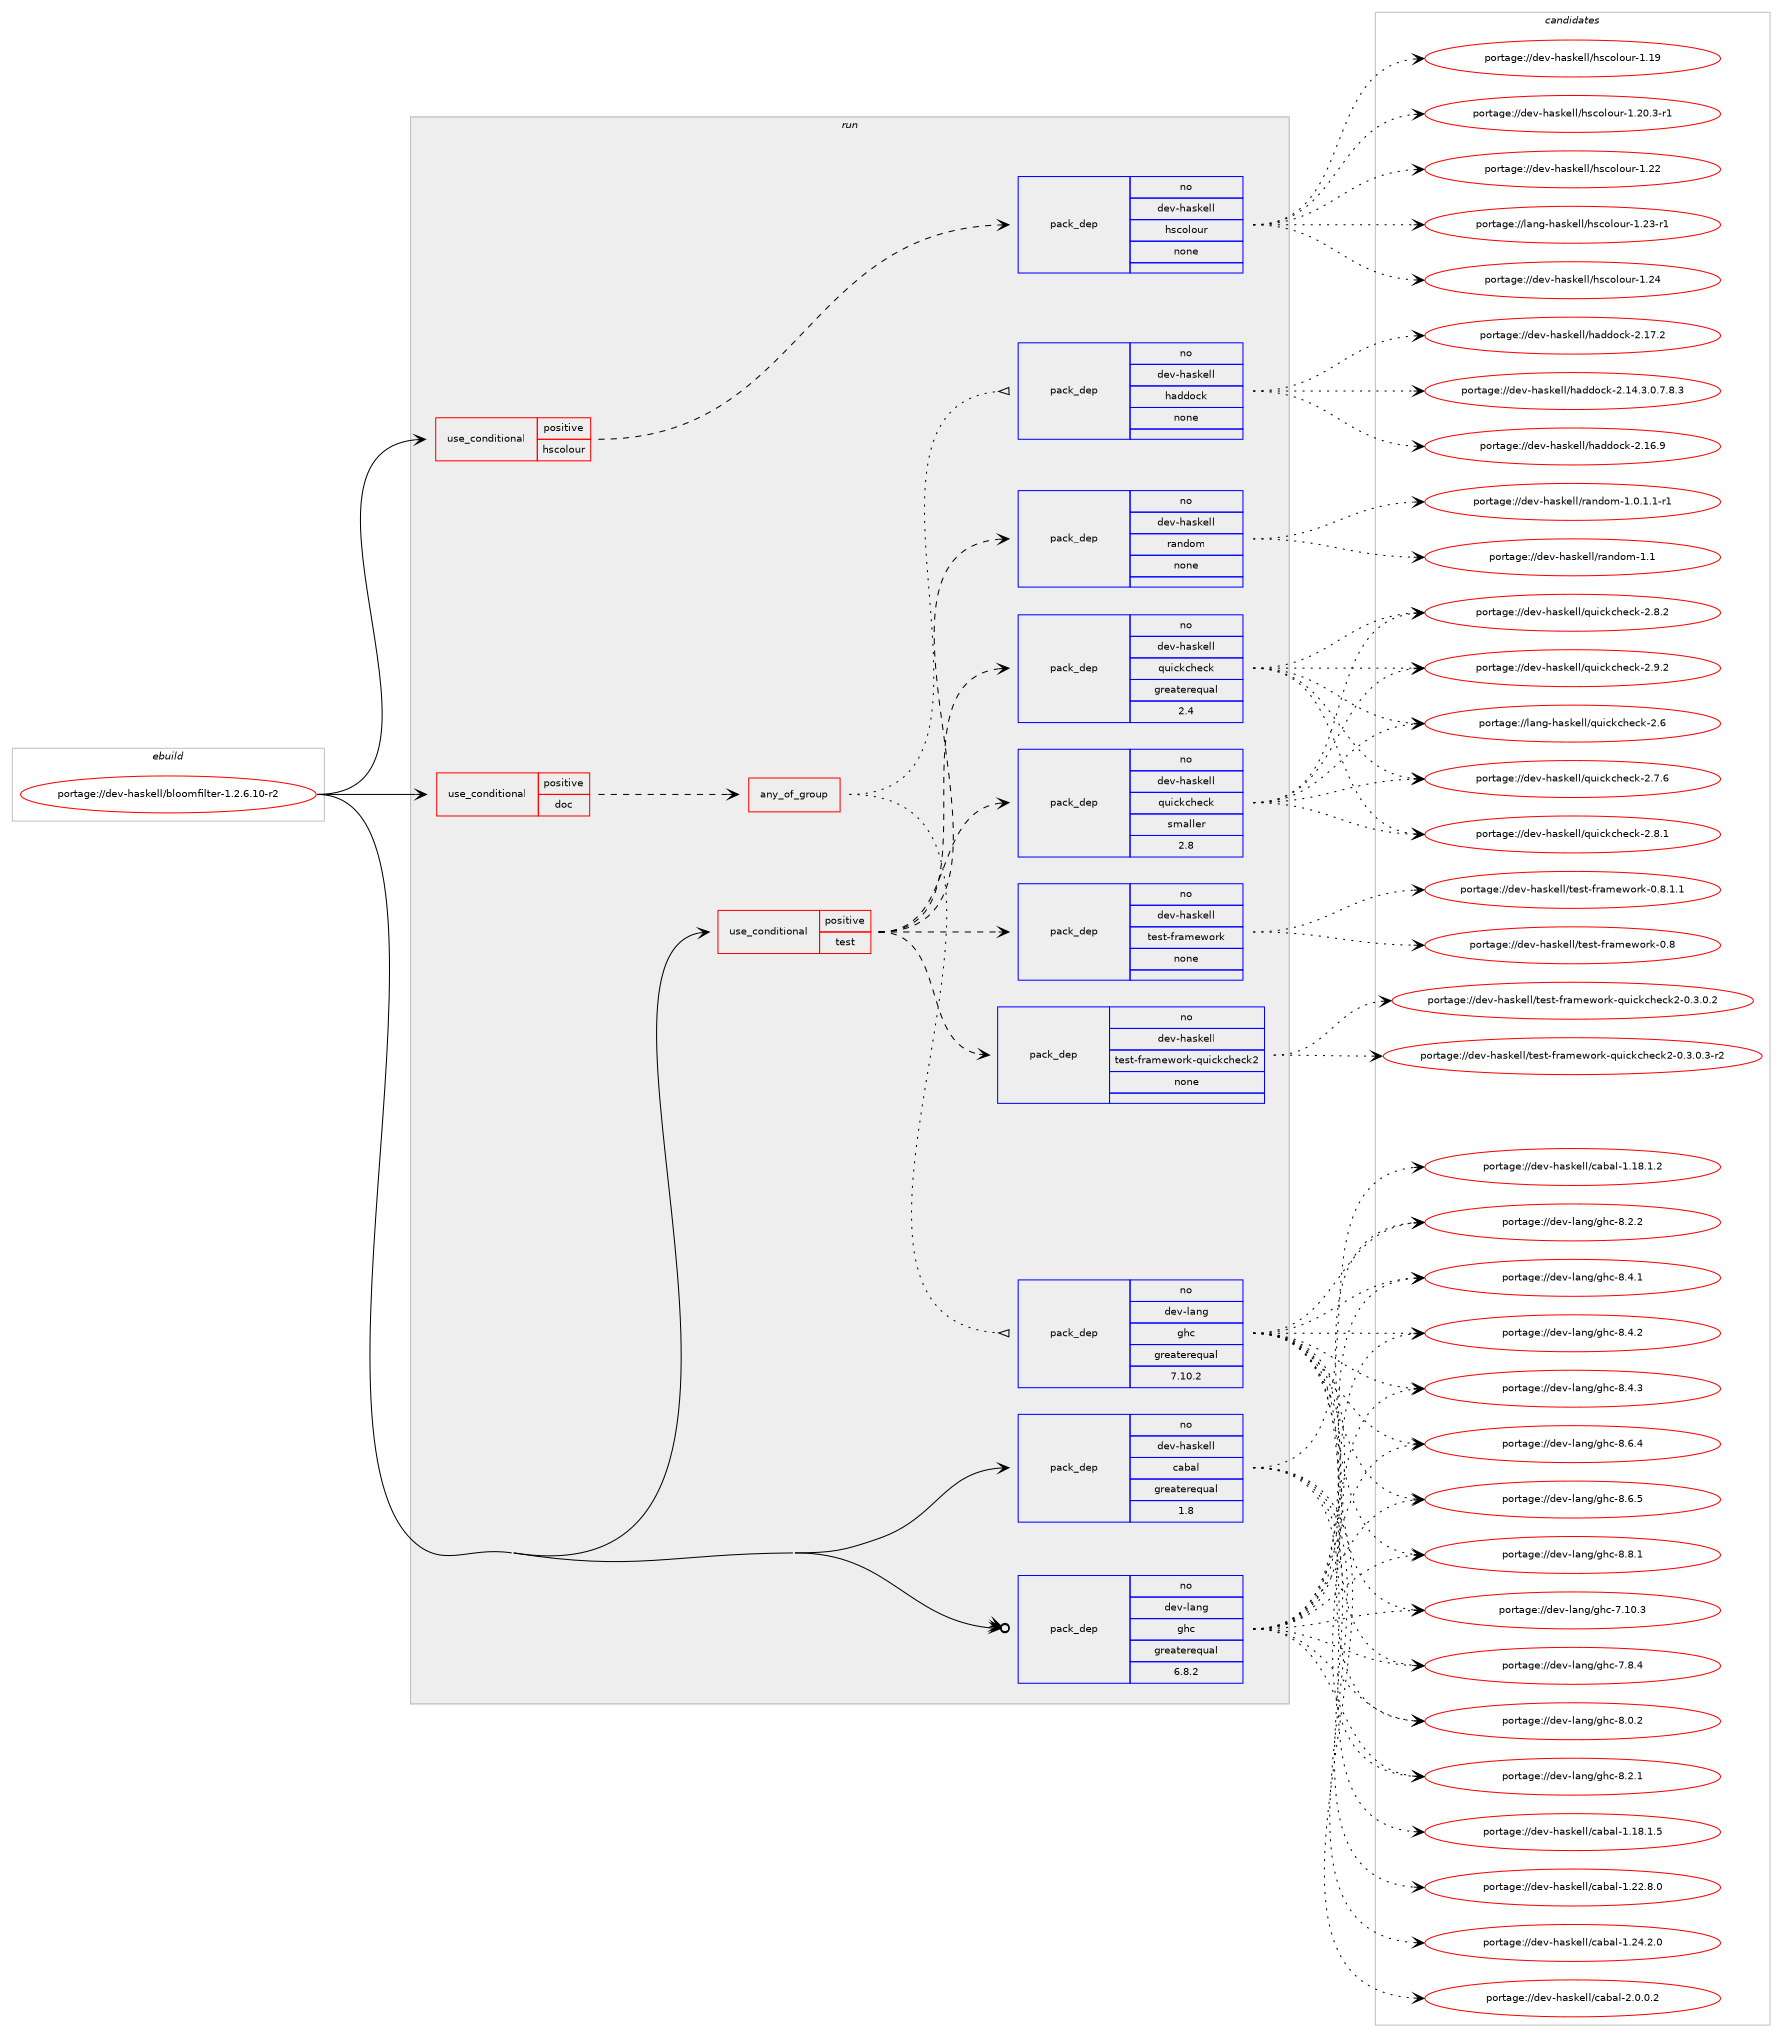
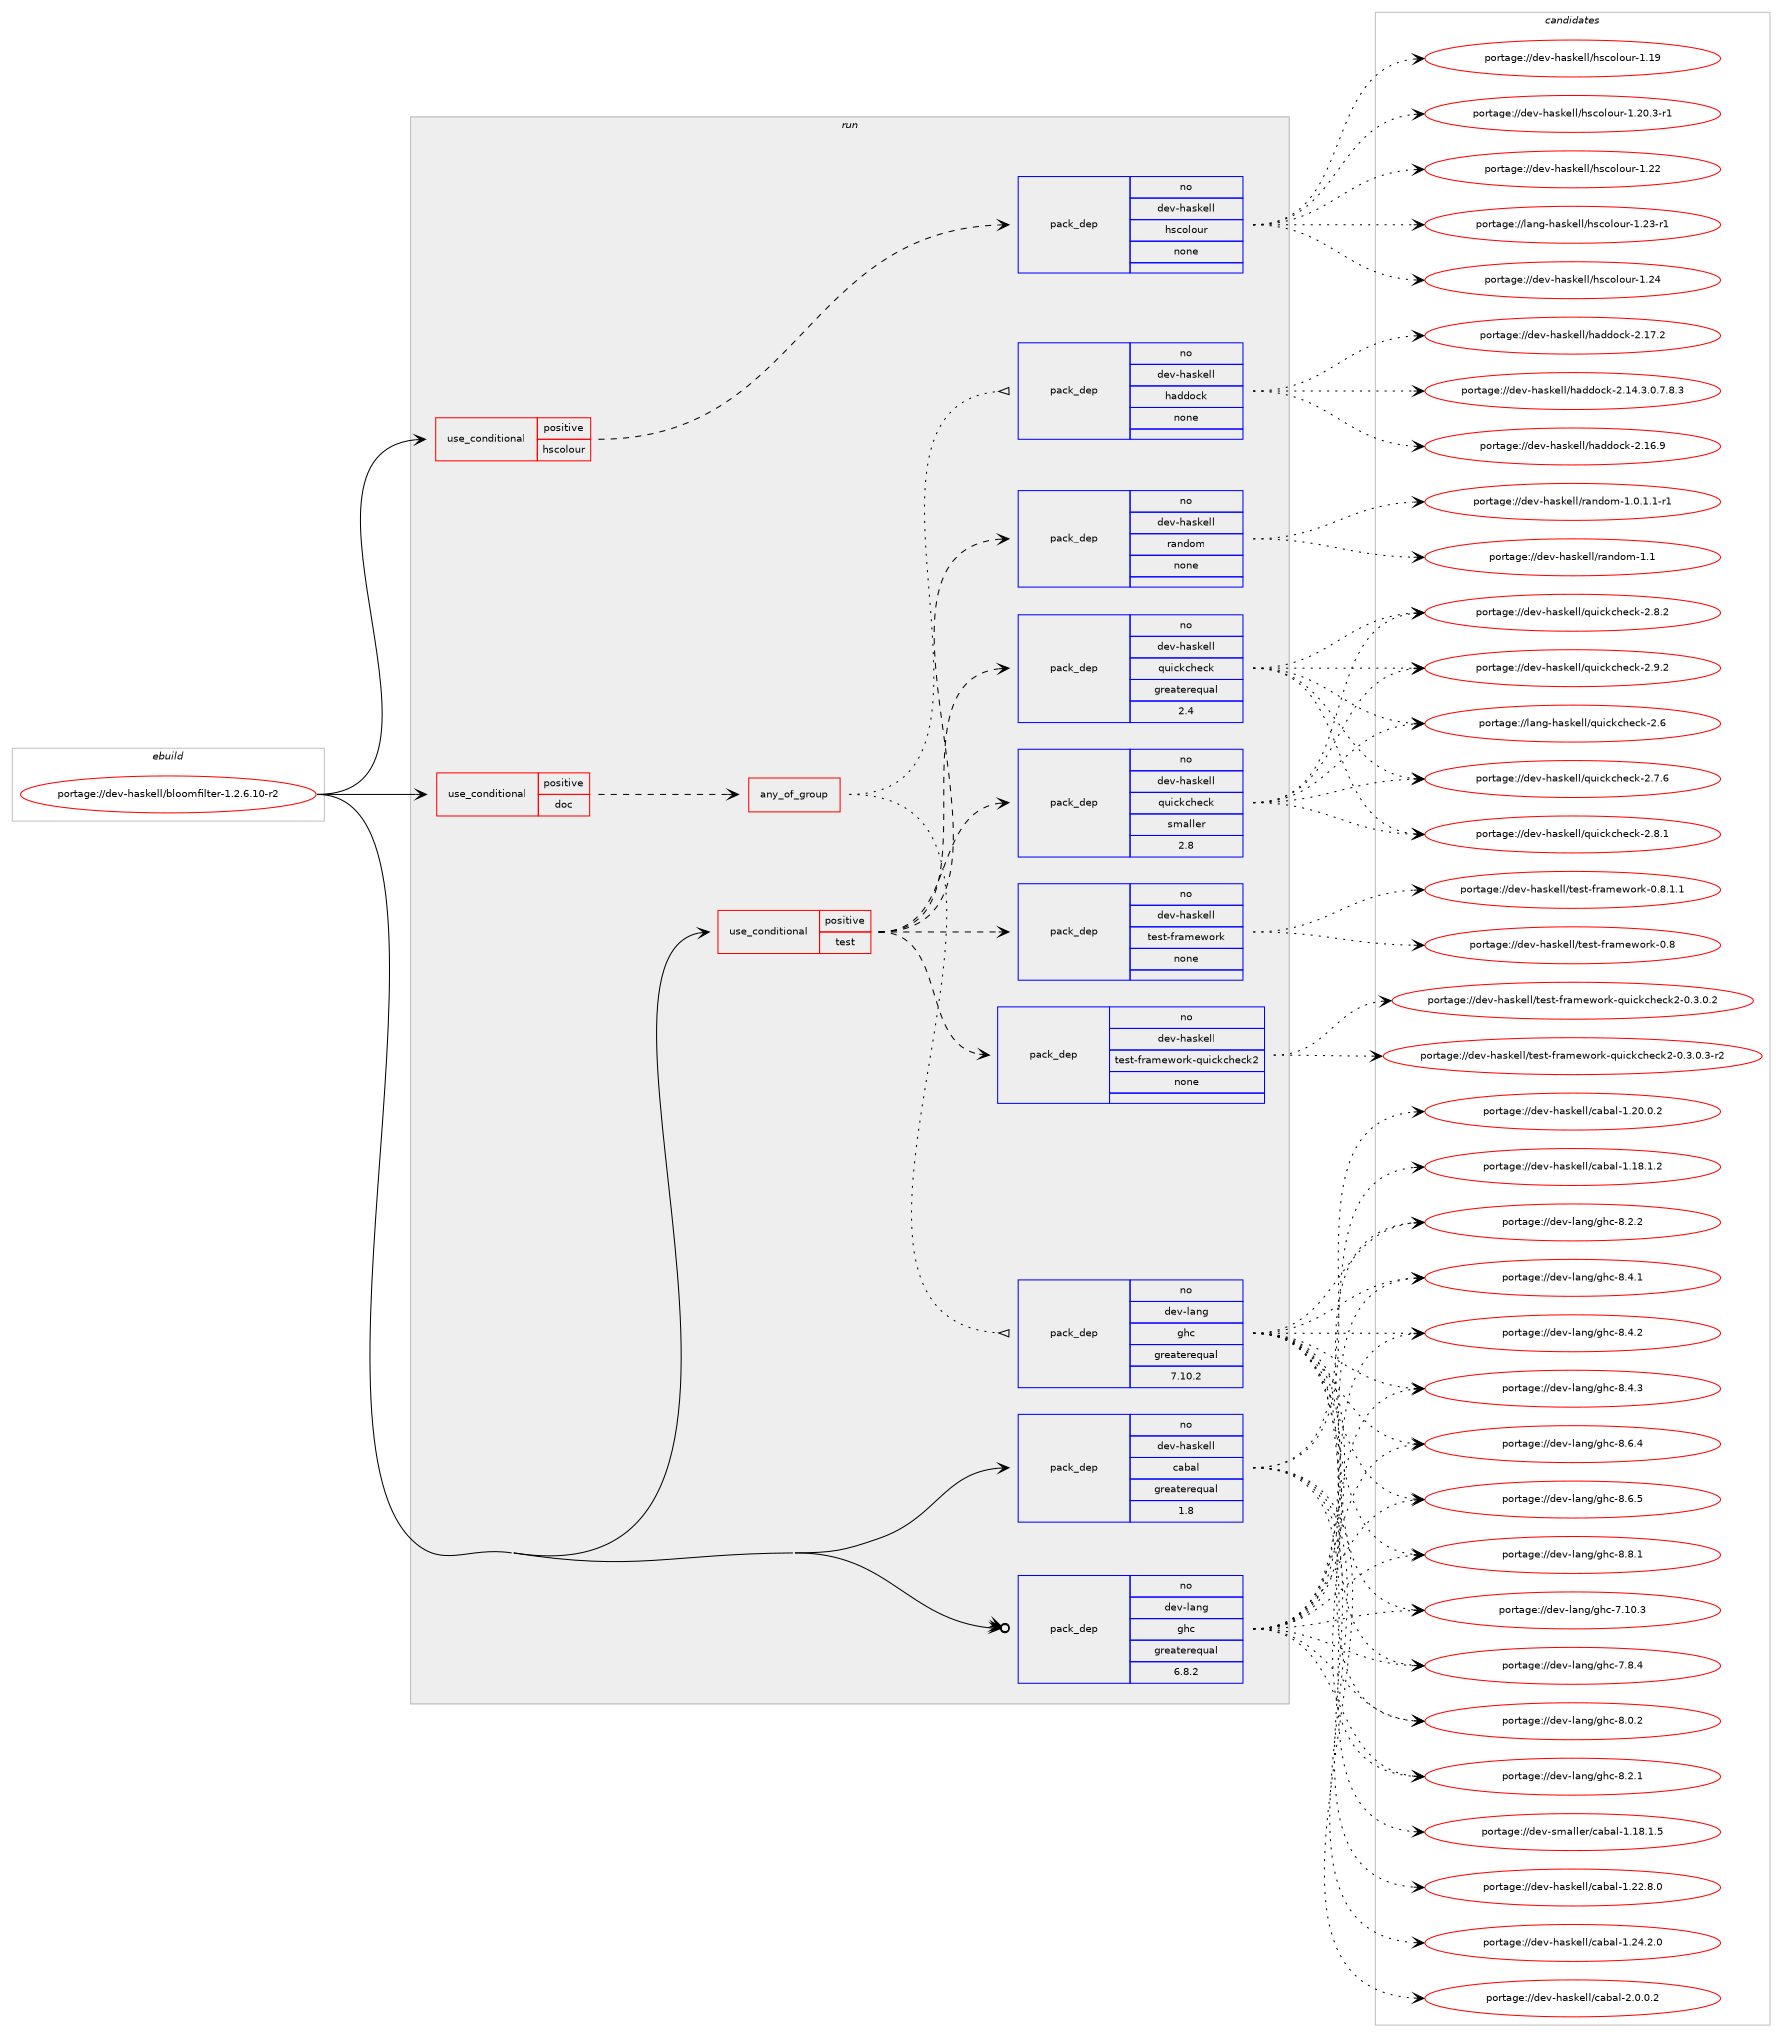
node "portage://dev-haskell/cabal-1.20.0.2": added
node "portage://dev-haskell/cabal-1.18.1.5": label "portage://dev-haskell/cabal-1.18.1.5" -> "portage://dev-smaller/cabal-1.18.1.5"
